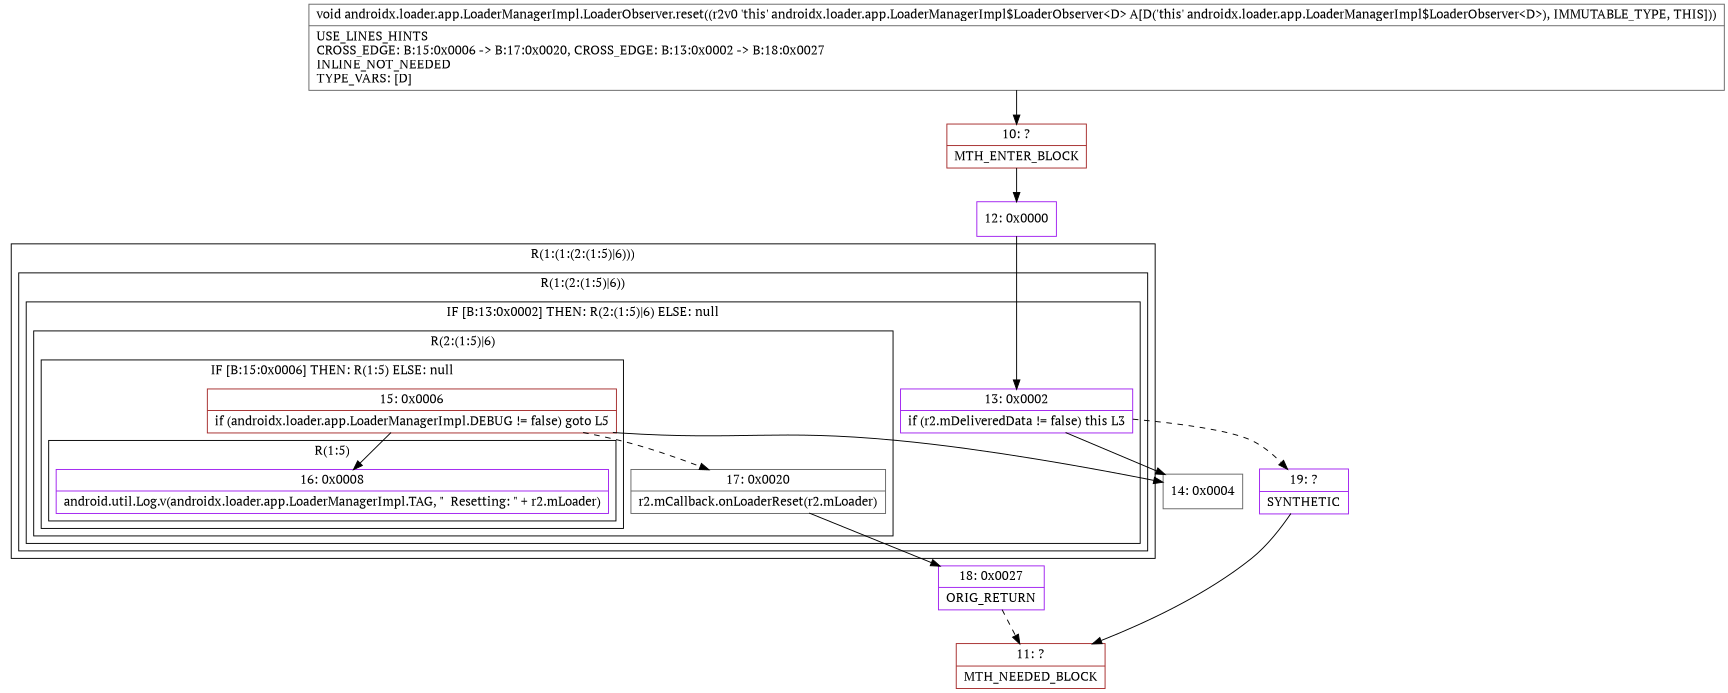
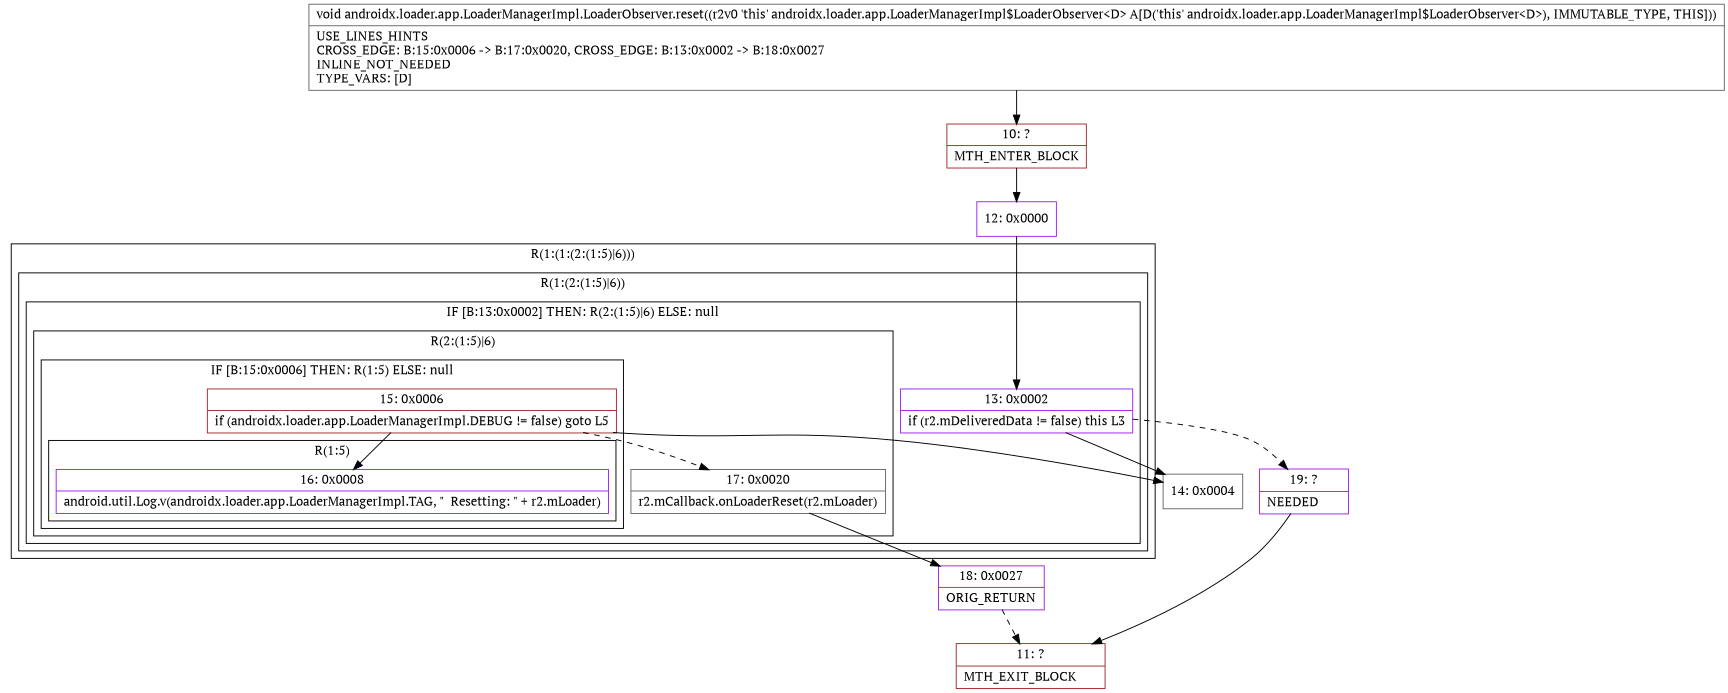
node "19: ?": text "SYNTHETIC" -> "NEEDED"
node "11: ?": text "MTH_NEEDED_BLOCK" -> "MTH_EXIT_BLOCK"
